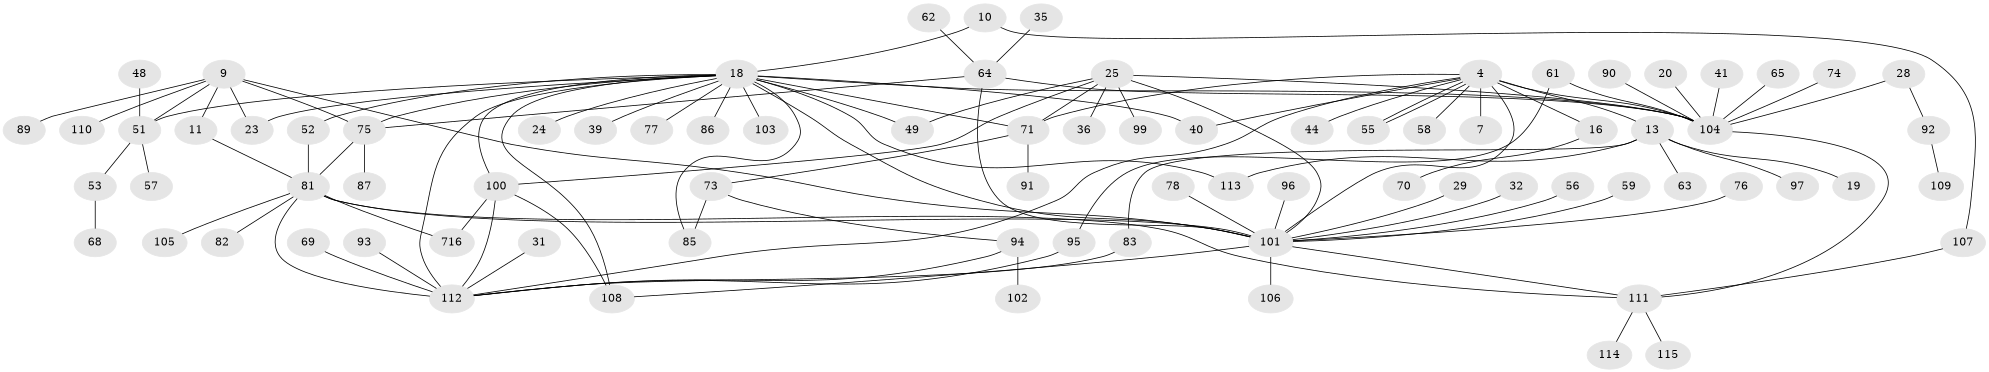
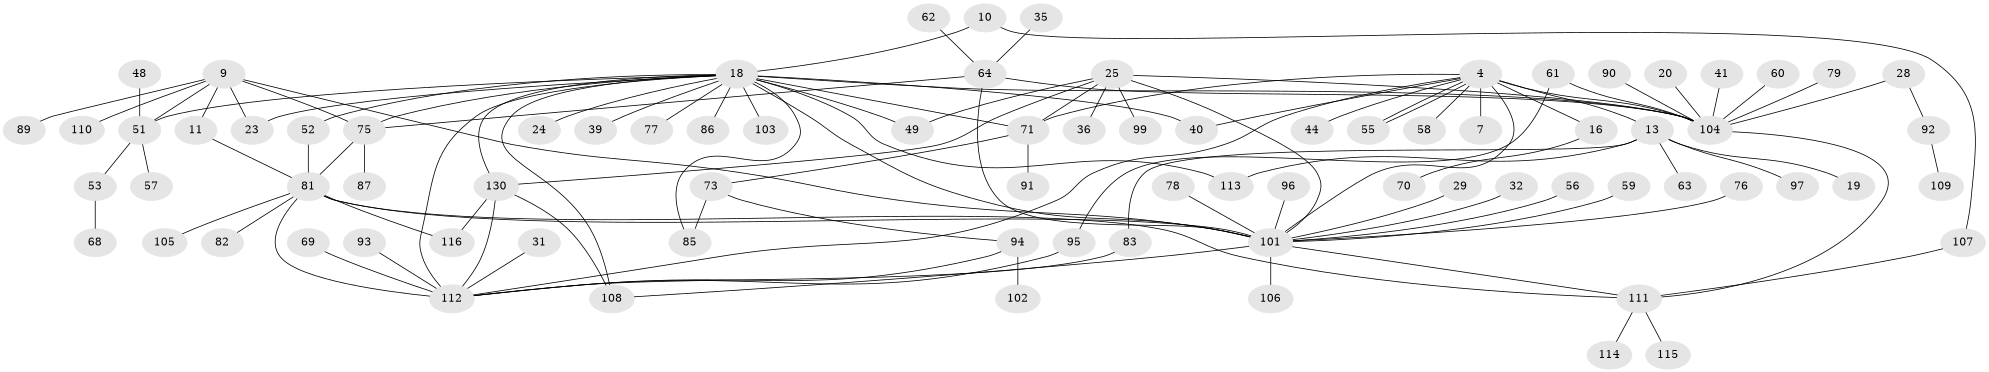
node "65": label "65" -> "60"
node "74": label "74" -> "79"
node "100": label "100" -> "130"
node "716": label "716" -> "116"
